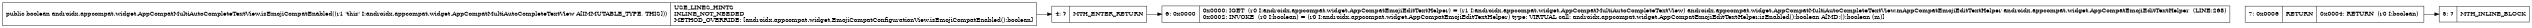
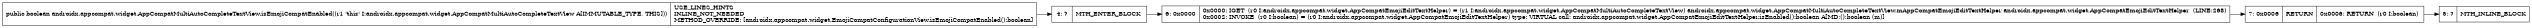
node "4: ?": text "MTH_ENTER_RETURN" -> "MTH_ENTER_BLOCK"
edge "6: 0x0000" -> "7: 0x0006": added
node "7: 0x0006": text "0x0004: RETURN  (r0 I:boolean)" -> "0x0006: RETURN  (r0 I:boolean)"
